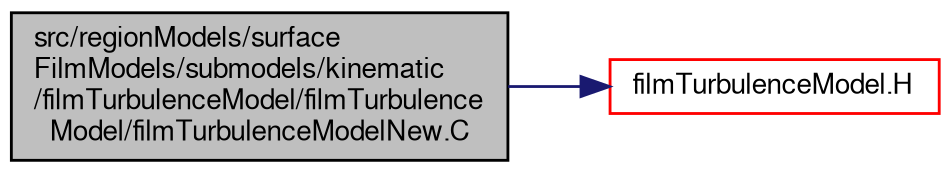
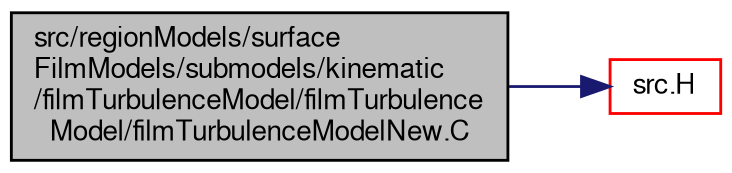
node "filmTurbulenceModel.H": label "filmTurbulenceModel.H" -> "src.H"
